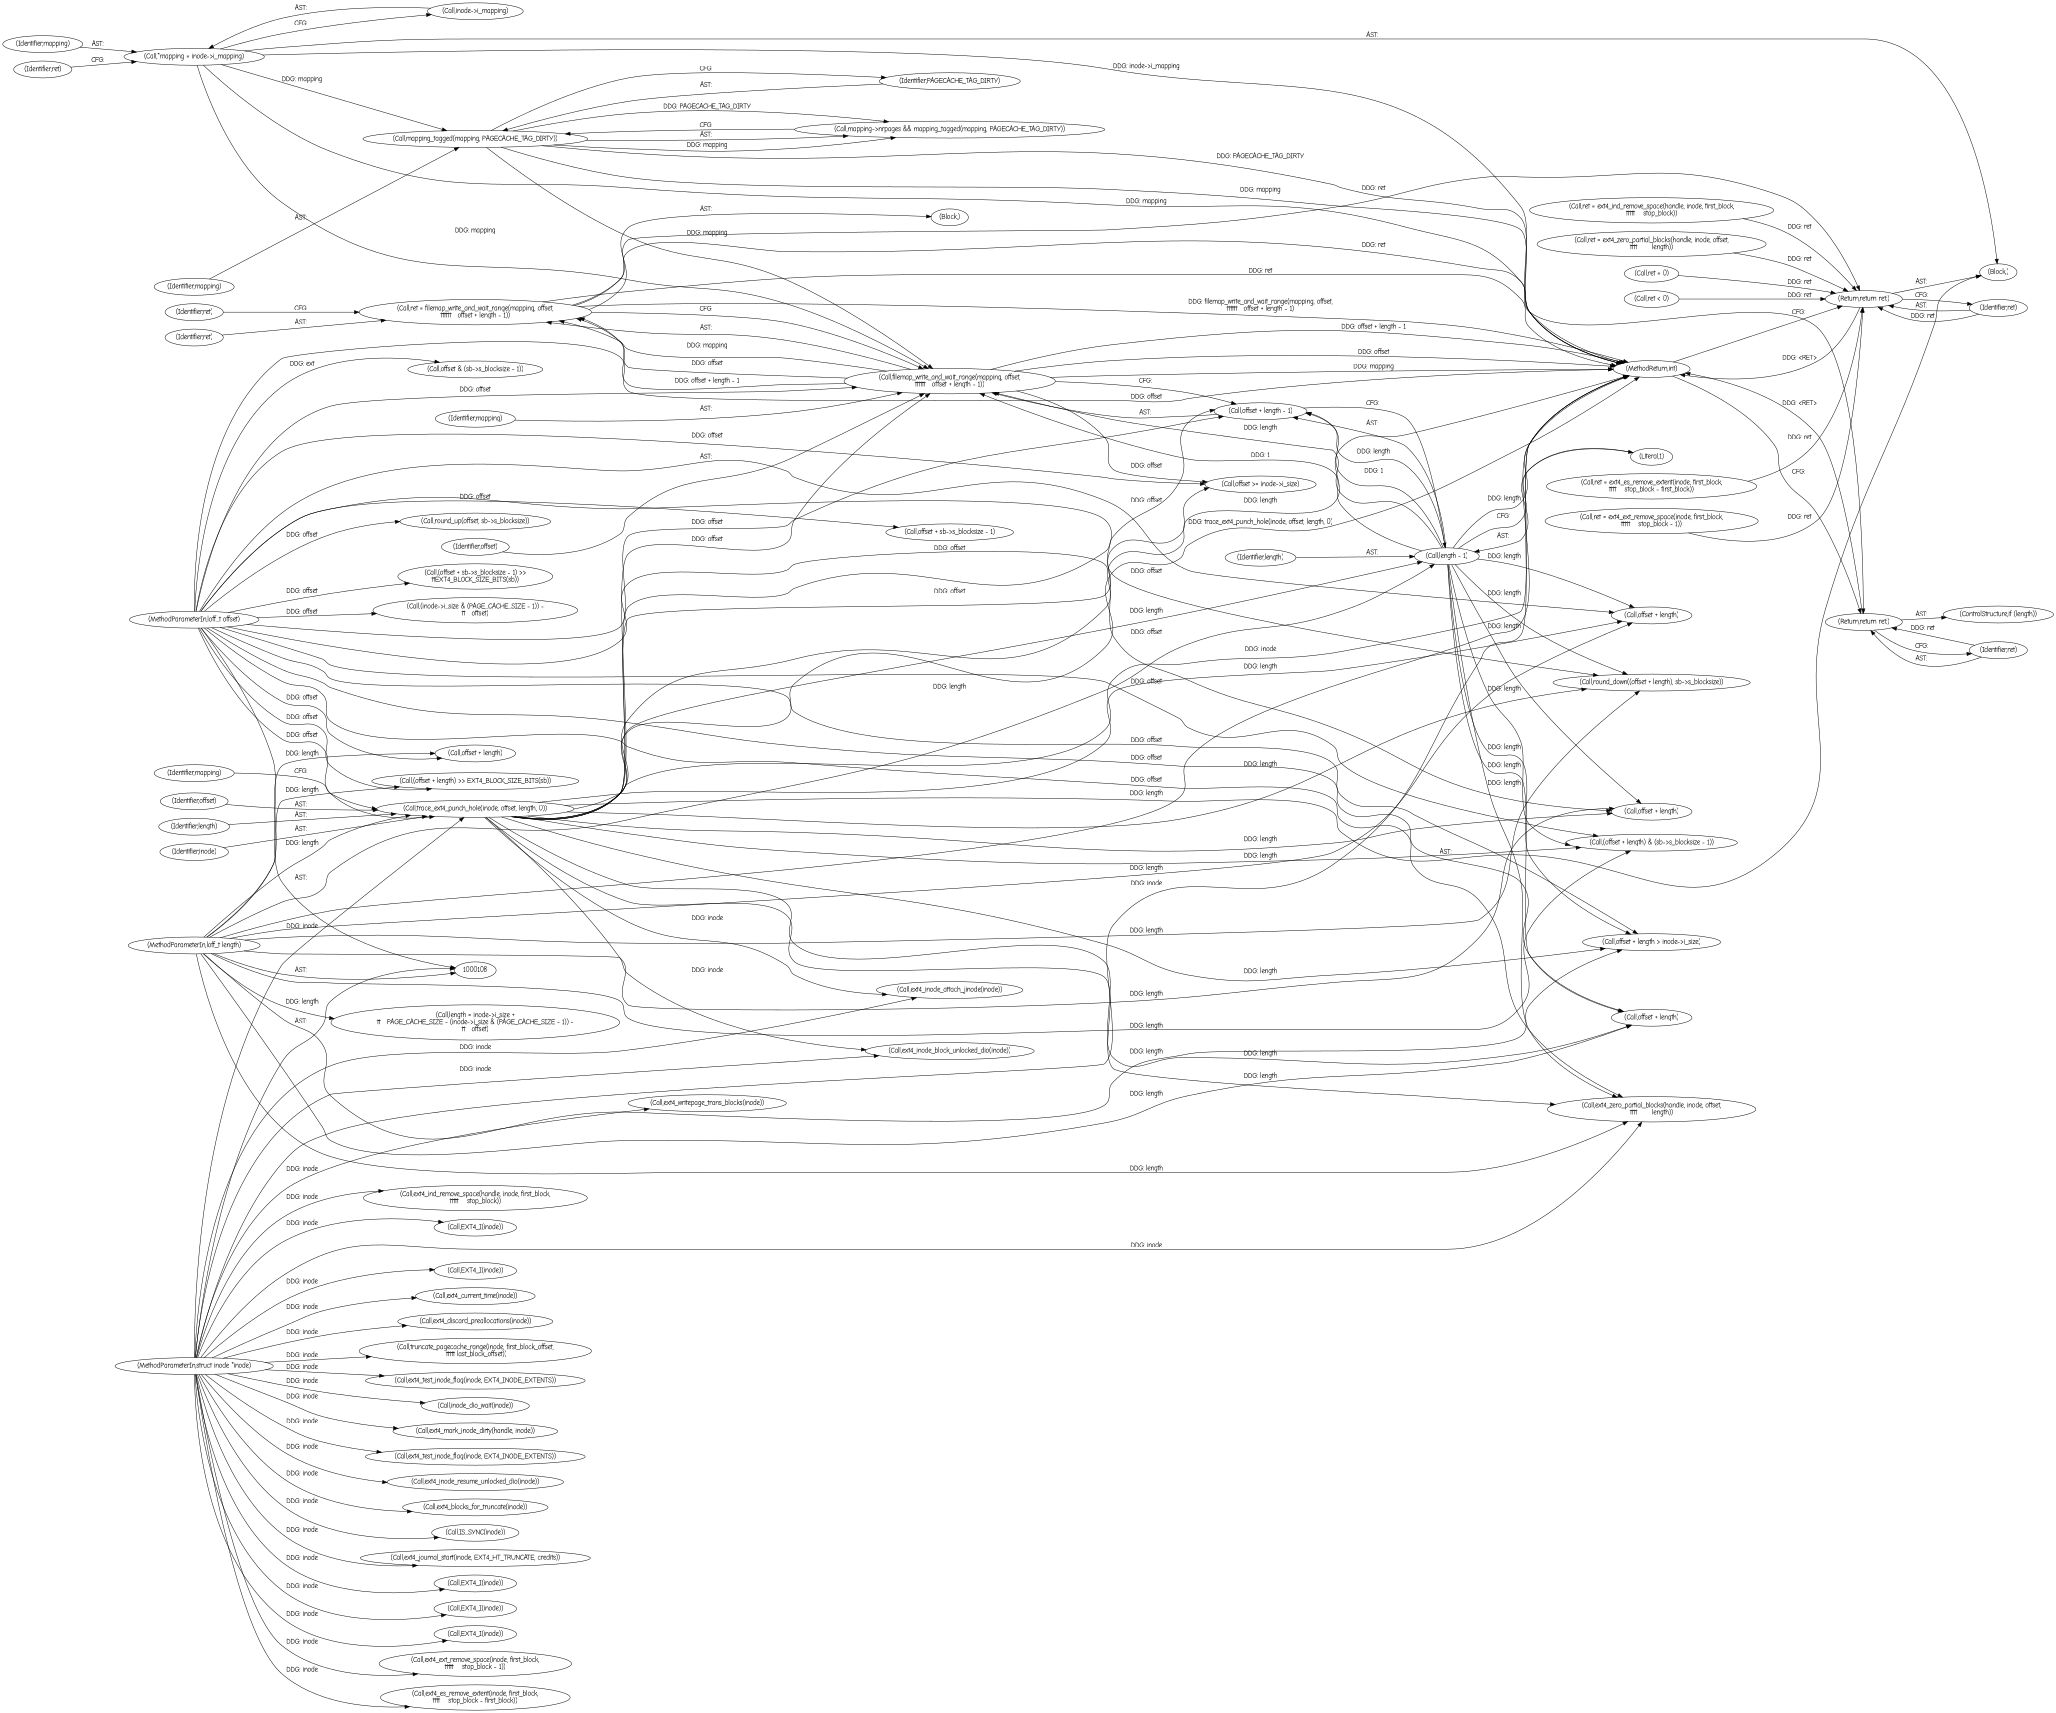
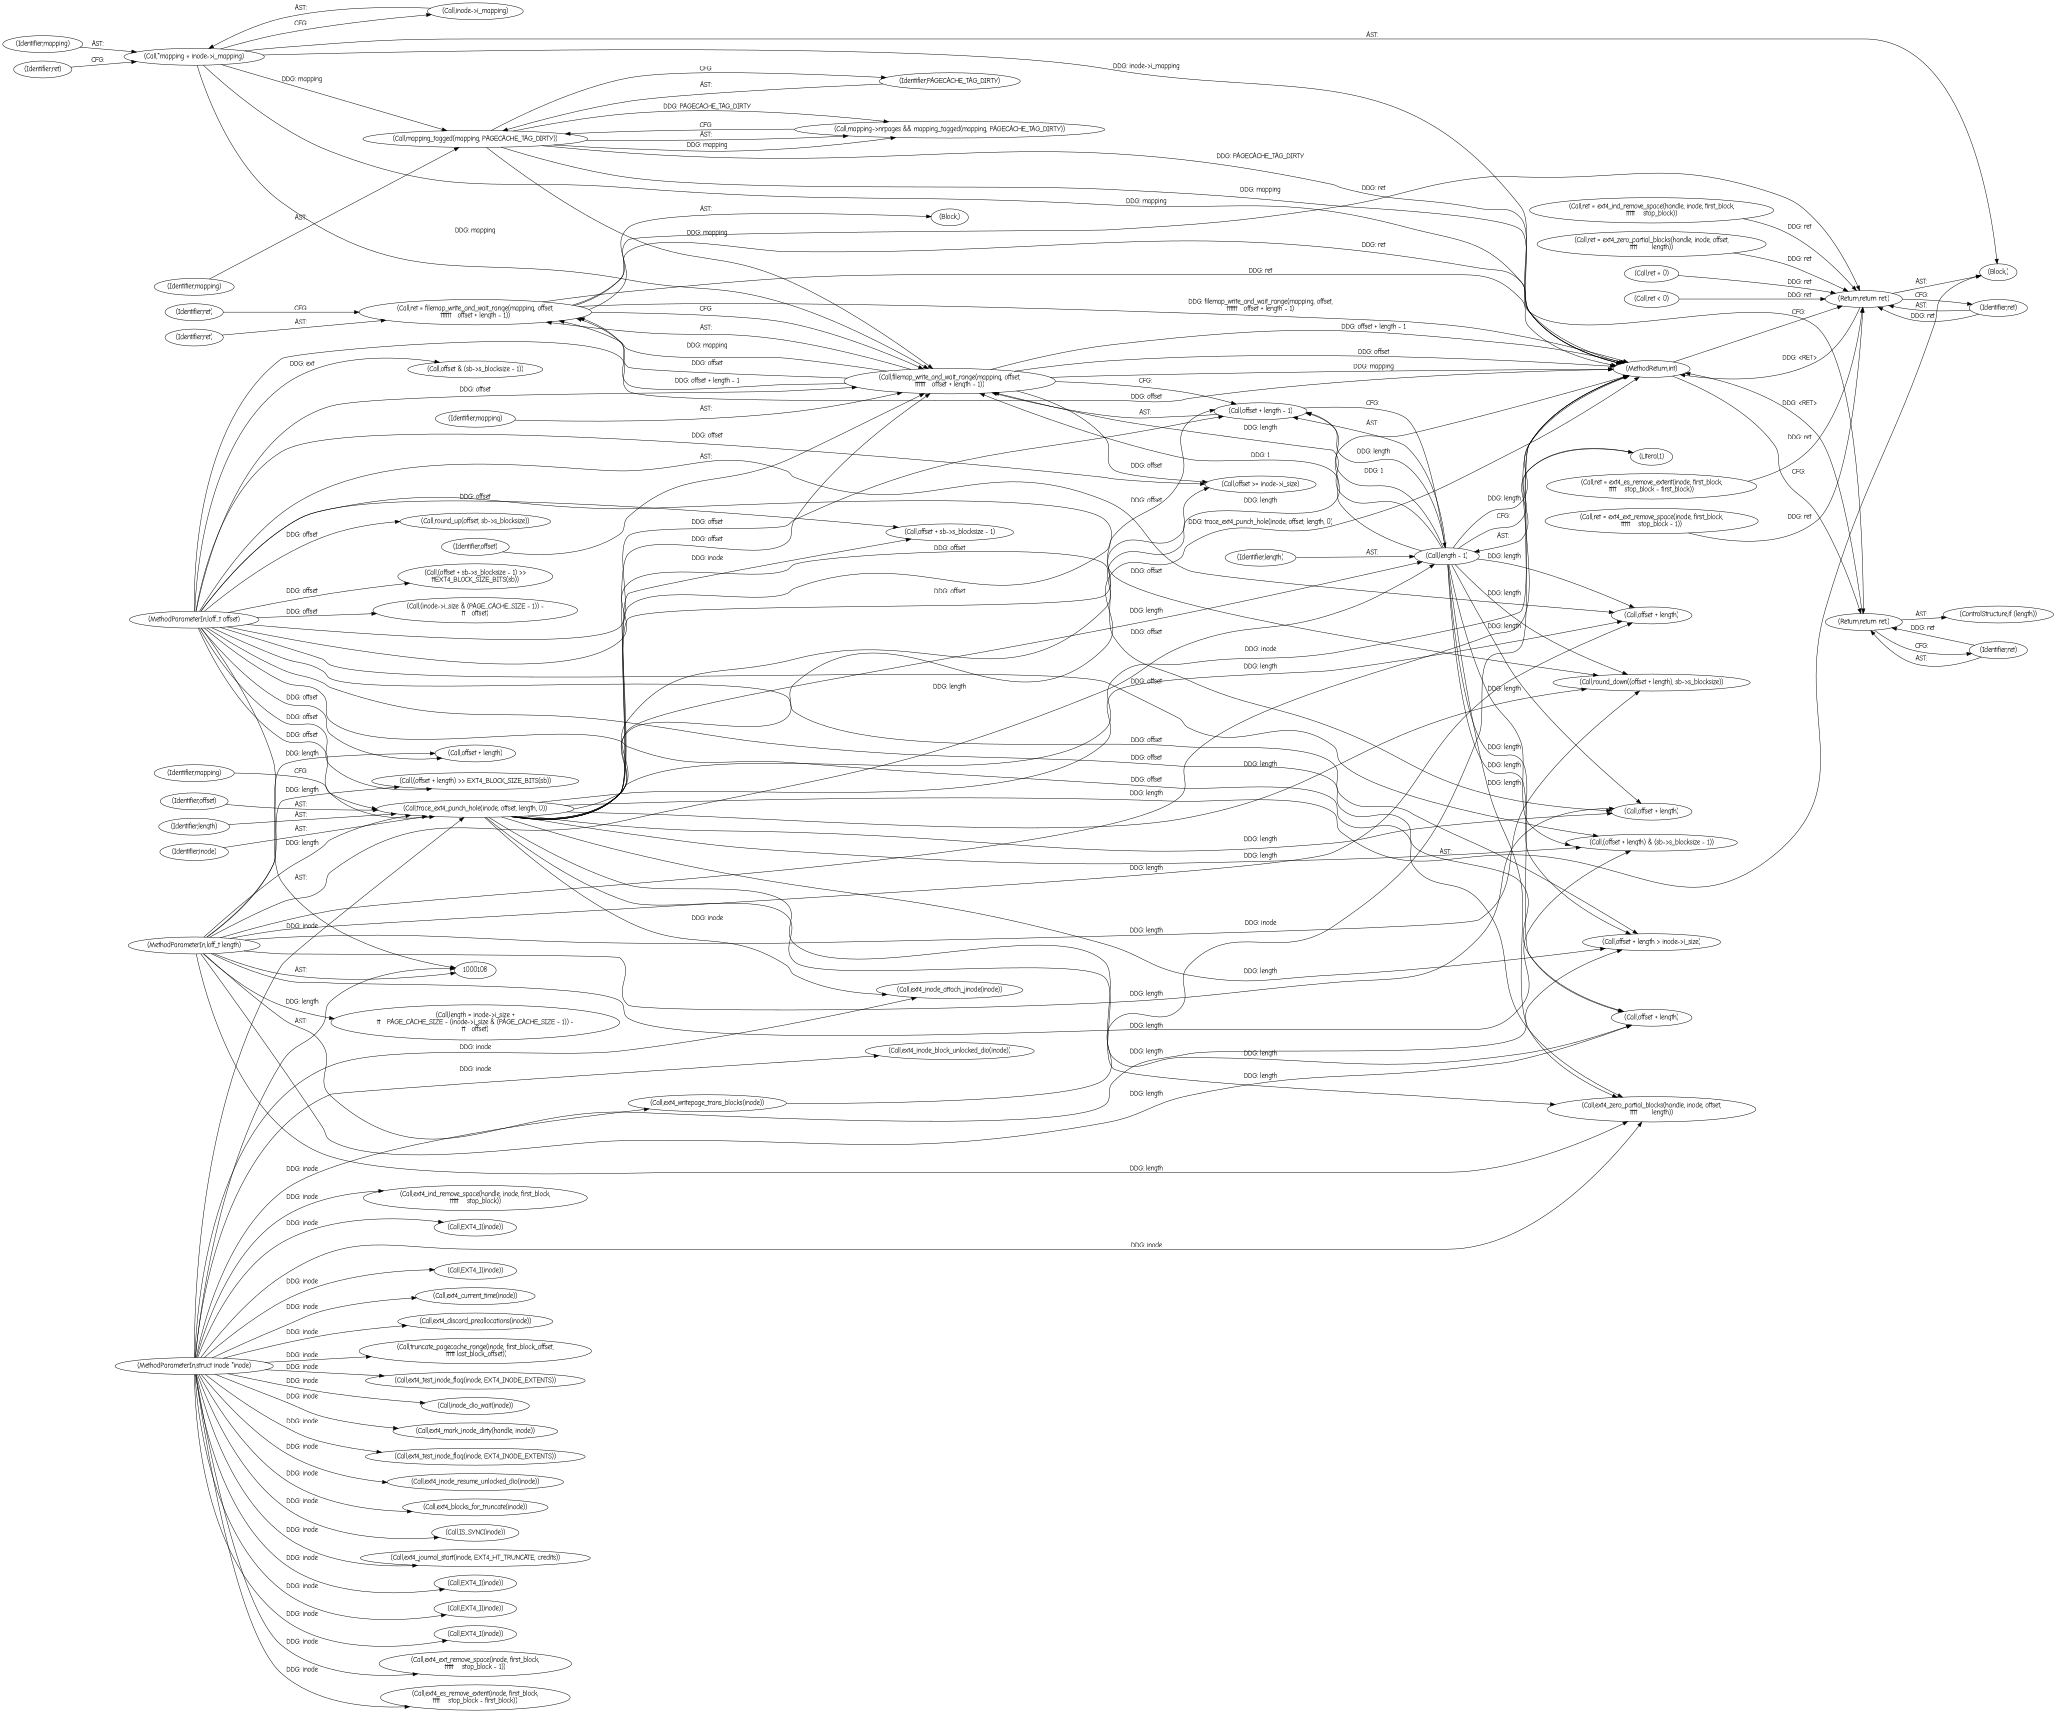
edge "(Call,trace_ext4_punch_hole(inode, offset, length, 0))" -> "(Call,ext4_inode_block_unlocked_dio(inode))": now "(Call,trace_ext4_punch_hole(inode, offset, length, 0))" -> "(Call,offset + sb->s_blocksize - 1)"
edge "(MethodParameterIn,struct inode *inode)" -> "(MethodReturn,int)": now "(Call,ext4_writepage_trans_blocks(inode))" -> "(MethodReturn,int)"
